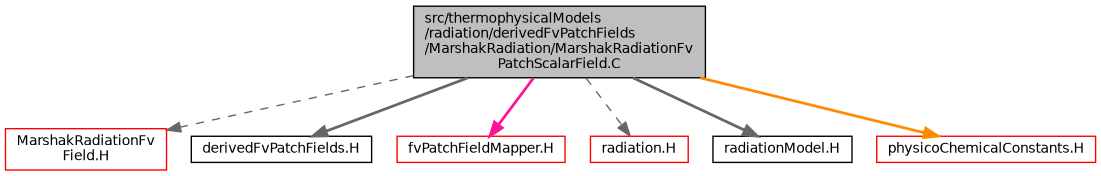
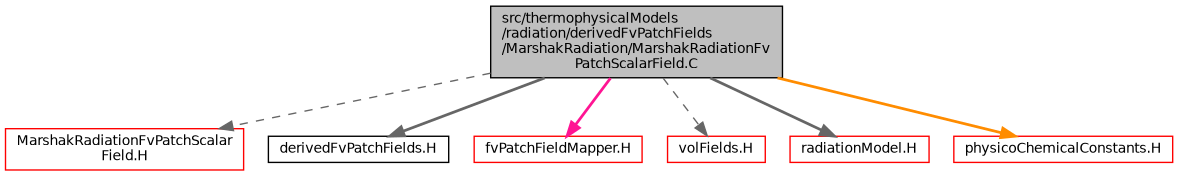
node "MarshakRadiationFv Field.H": label "MarshakRadiationFv Field.H" -> "MarshakRadiationFvPatchScalar Field.H"
node "radiation.H": label "radiation.H" -> "volFields.H"
node "radiationModel.H": color black -> red
